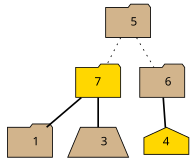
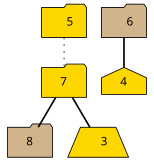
node "5": fillcolor tan -> gold
edge "5" -- "6": removed
node "1": label "1" -> "8"
node "3": fillcolor tan -> gold
